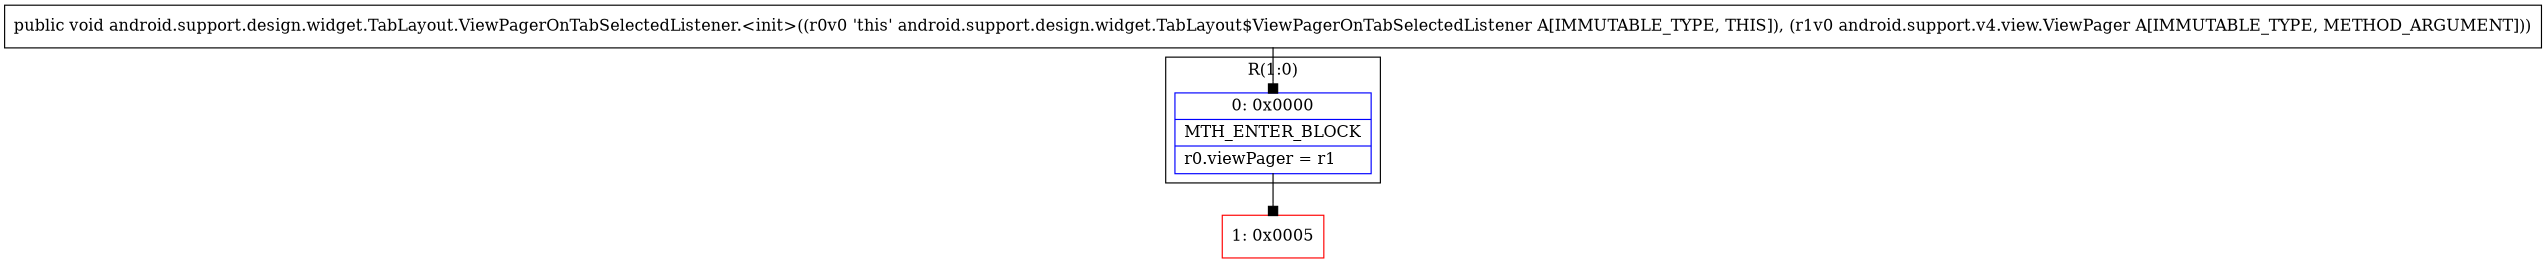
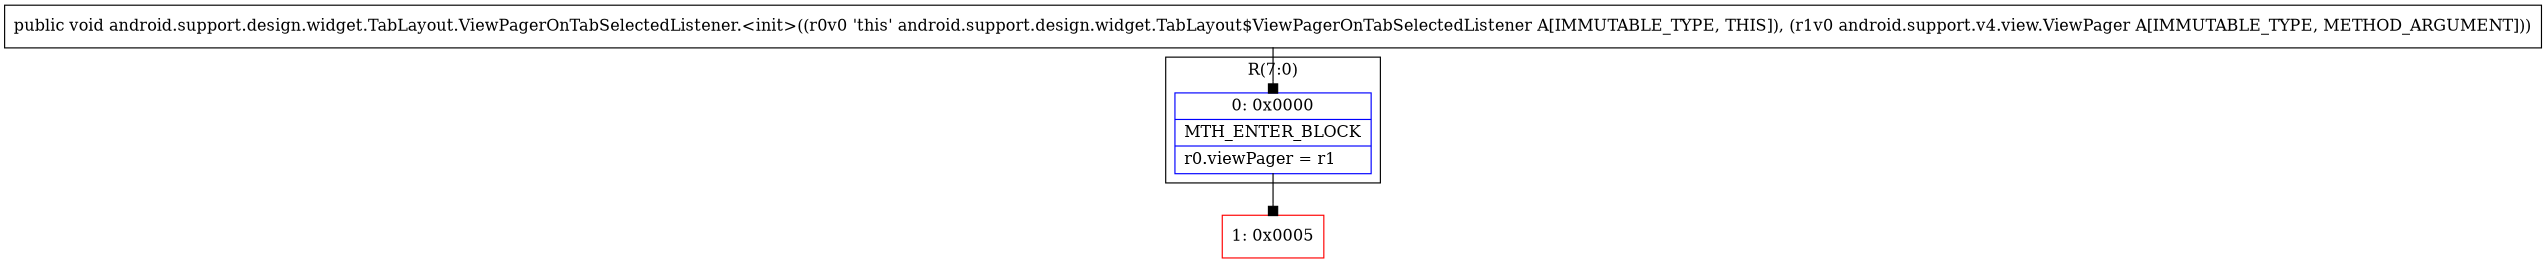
cluster "R(1:0)": label "R(1:0)" -> "R(7:0)"
